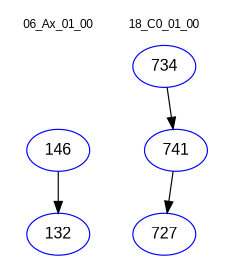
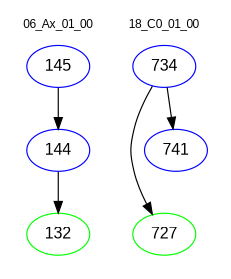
node "145": added
node "146": label "146" -> "144"
edge "741" -> "727": now "734" -> "727"
node "132": color blue -> green
node "727": color blue -> green
